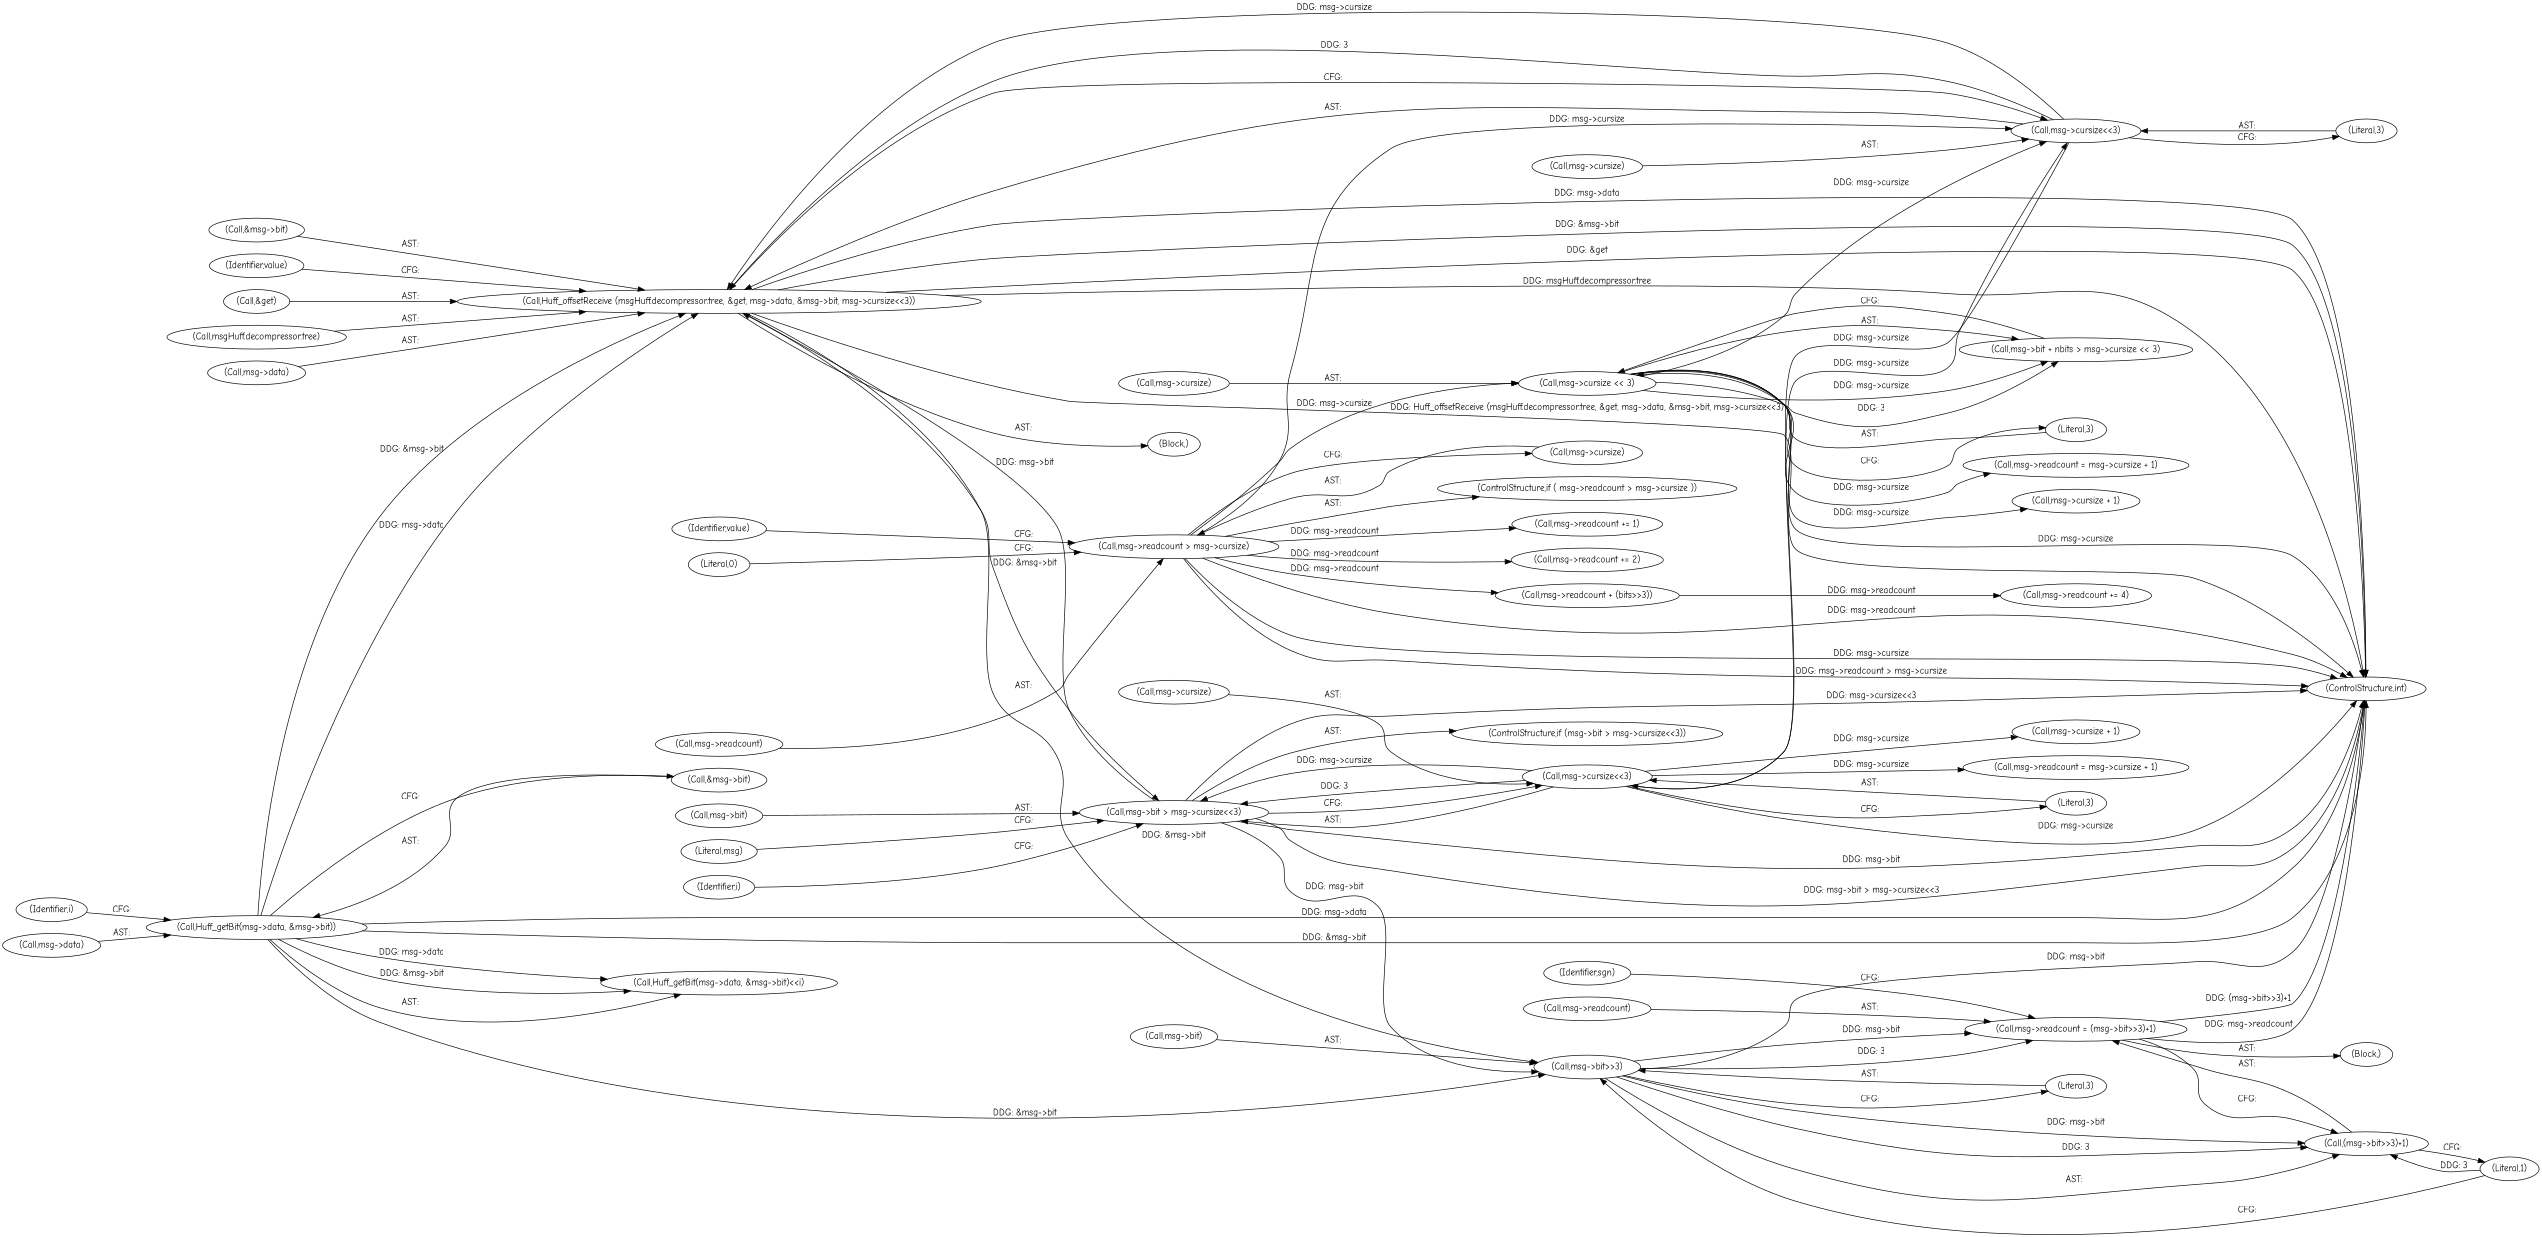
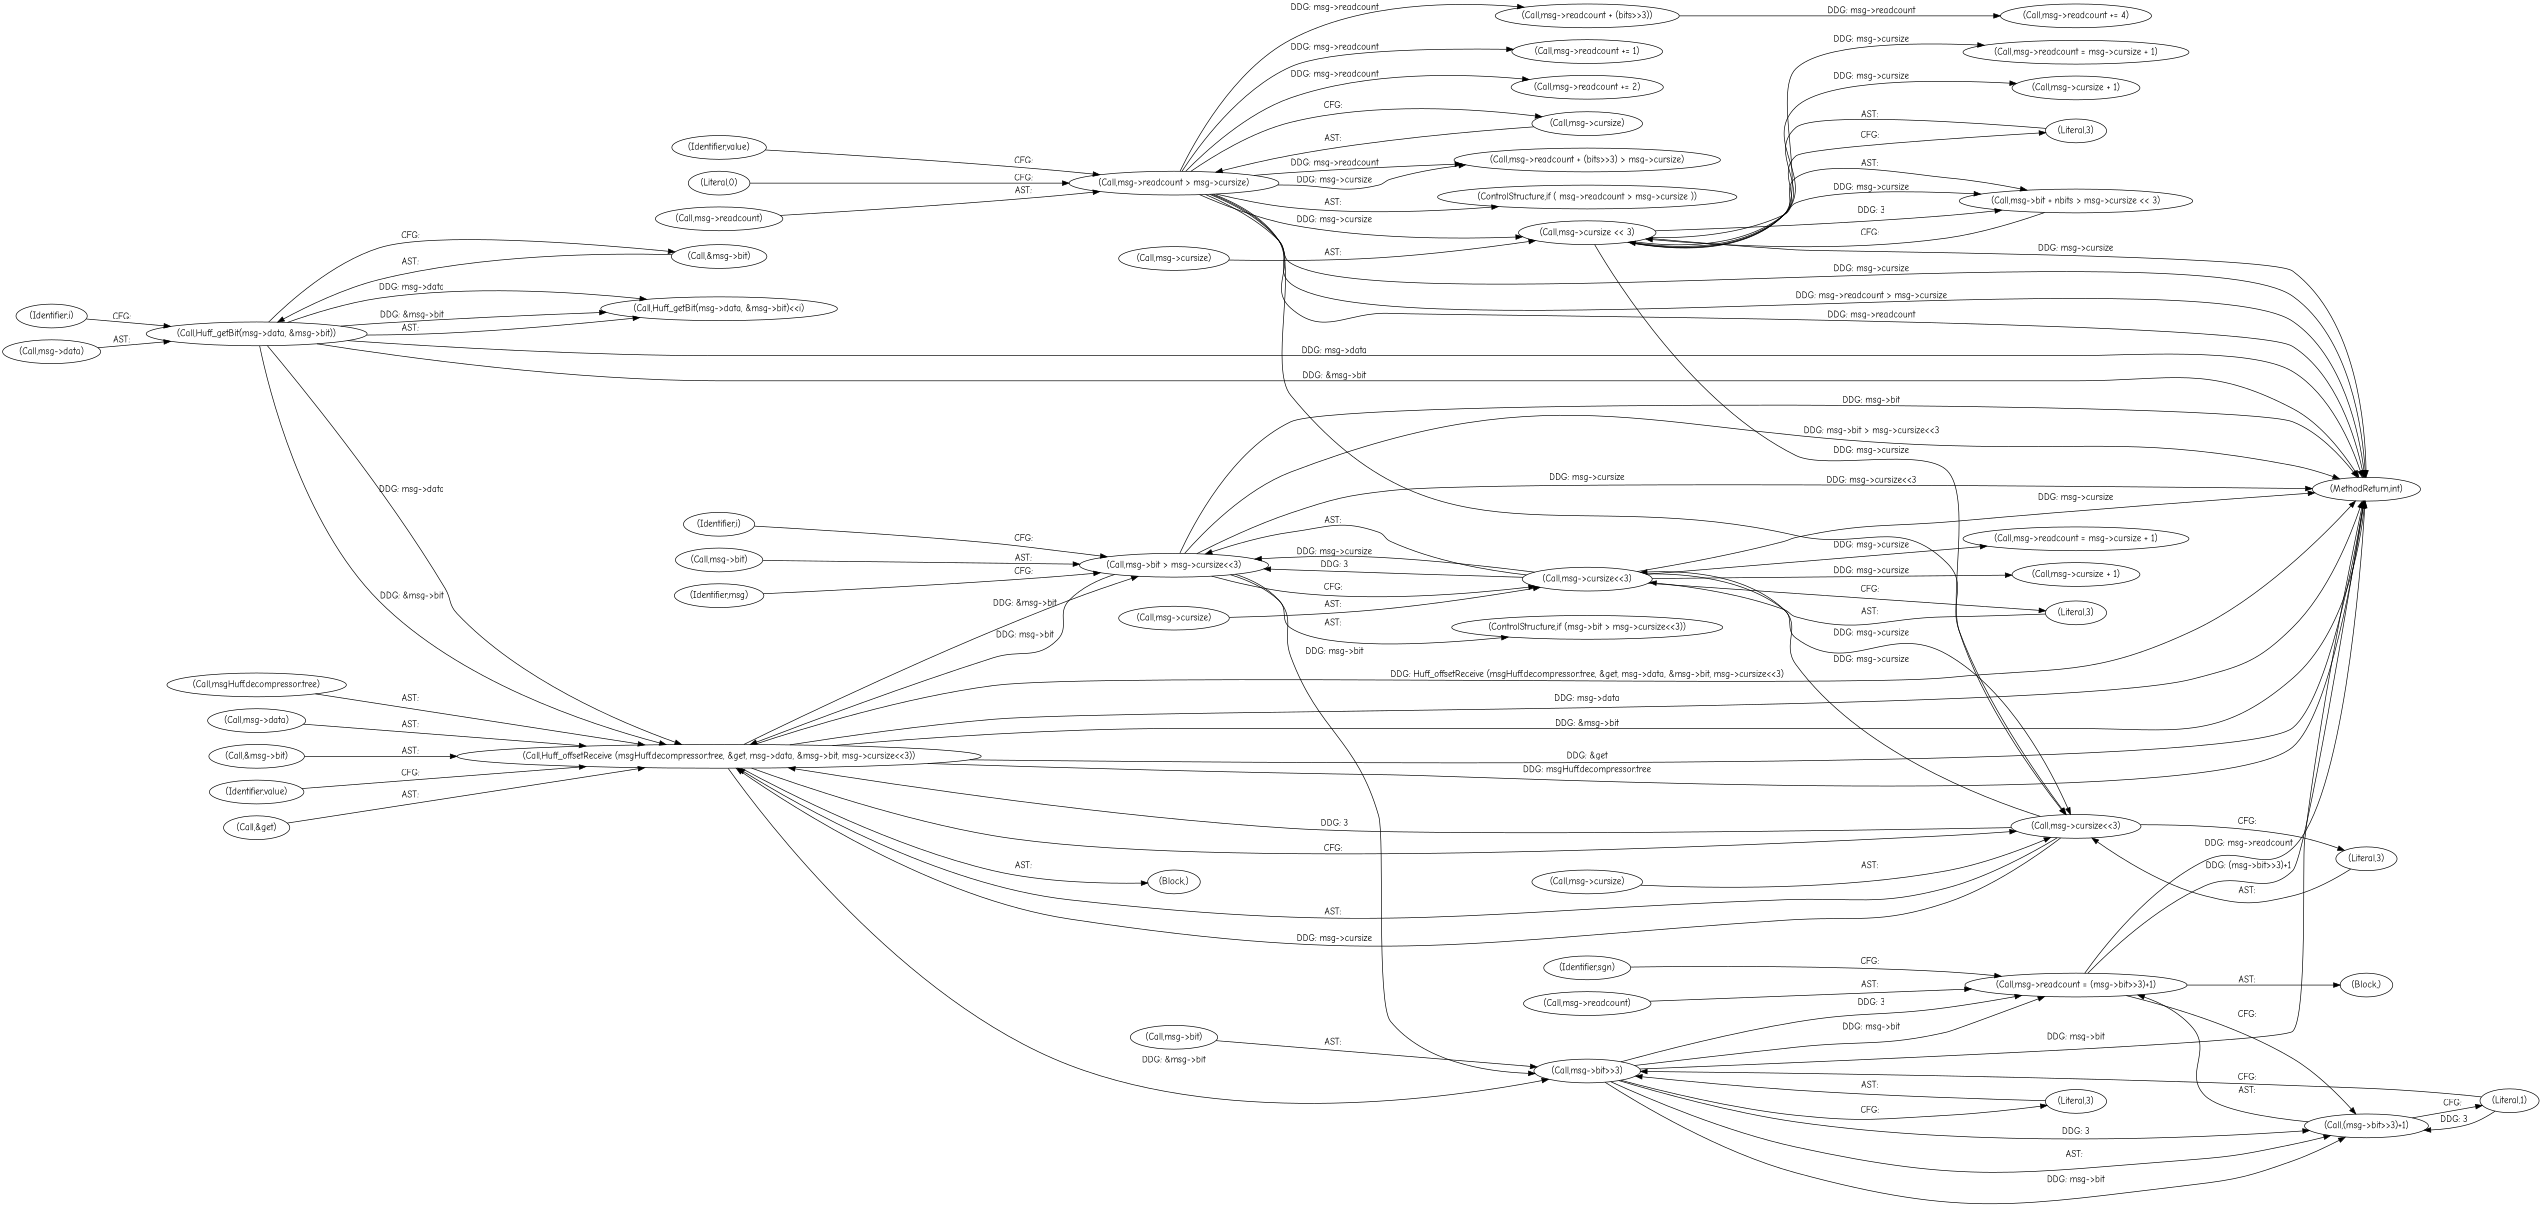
node "(Call,msg->readcount + (bits>>3) > msg->cursize)": added
node "(ControlStructure,int)": label "(ControlStructure,int)" -> "(MethodReturn,int)"
node "(Literal,msg)": label "(Literal,msg)" -> "(Identifier,msg)"
edge "(Call,Huff_getBit(msg->data, &msg->bit))" -> "(Call,msg->bit>>3)": removed, label "DDG: &msg->bit"
